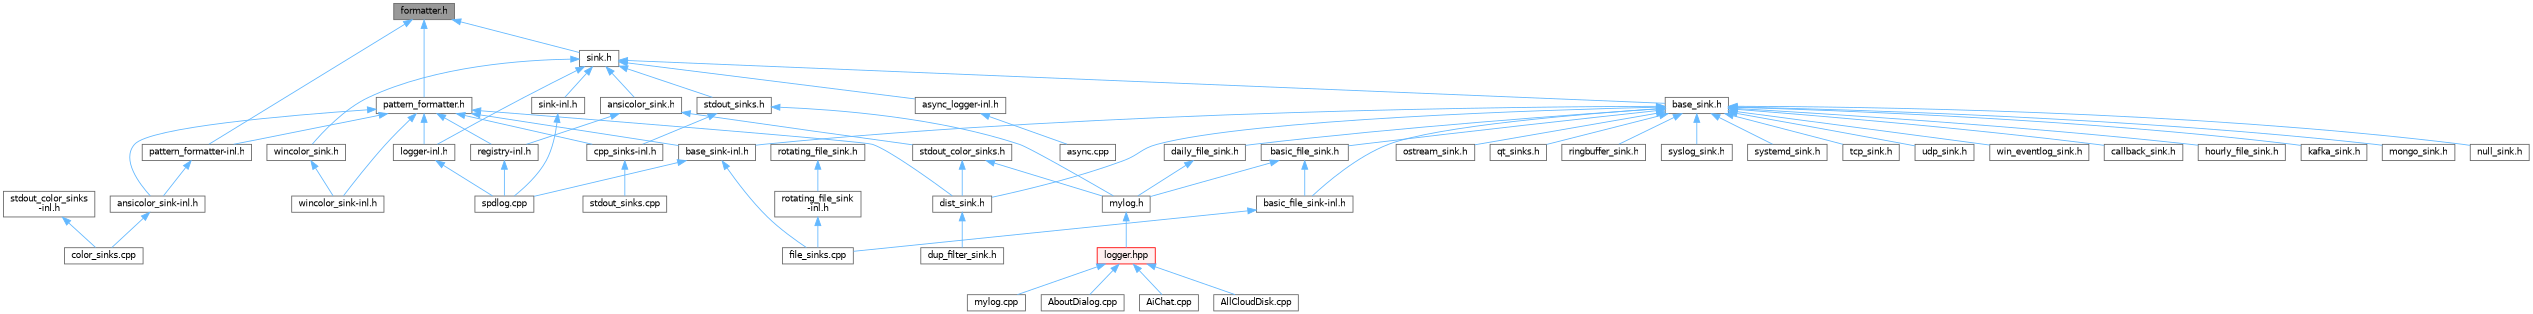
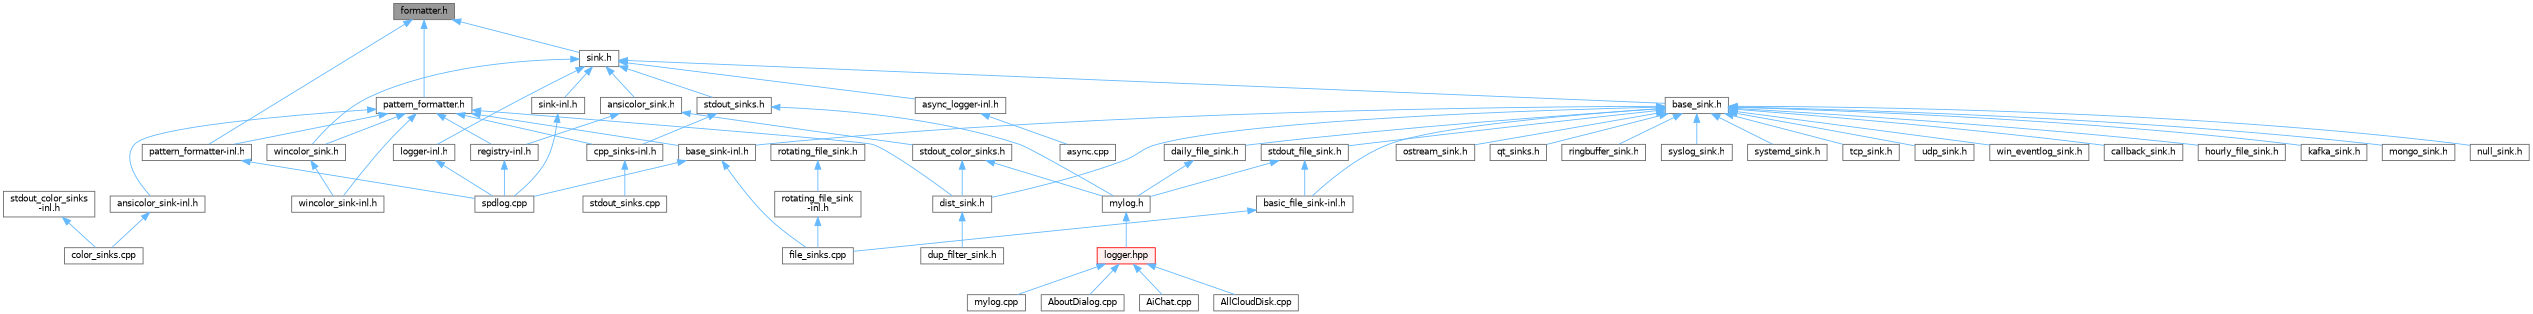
edge "logger-inl.h" -> "pattern_formatter.h": now "wincolor_sink.h" -> "pattern_formatter.h"
node "basic_file_sink.h": label "basic_file_sink.h" -> "stdout_file_sink.h"
edge "ansicolor_sink-inl.h" -> "pattern_formatter-inl.h": now "spdlog.cpp" -> "pattern_formatter-inl.h"
